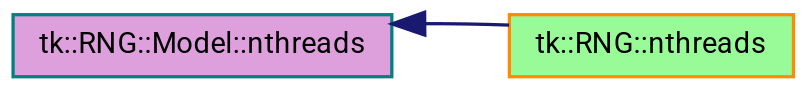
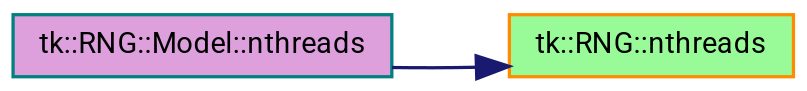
edge "tk::RNG::nthreads" -> "tk::RNG::Model::nthreads": reversed
